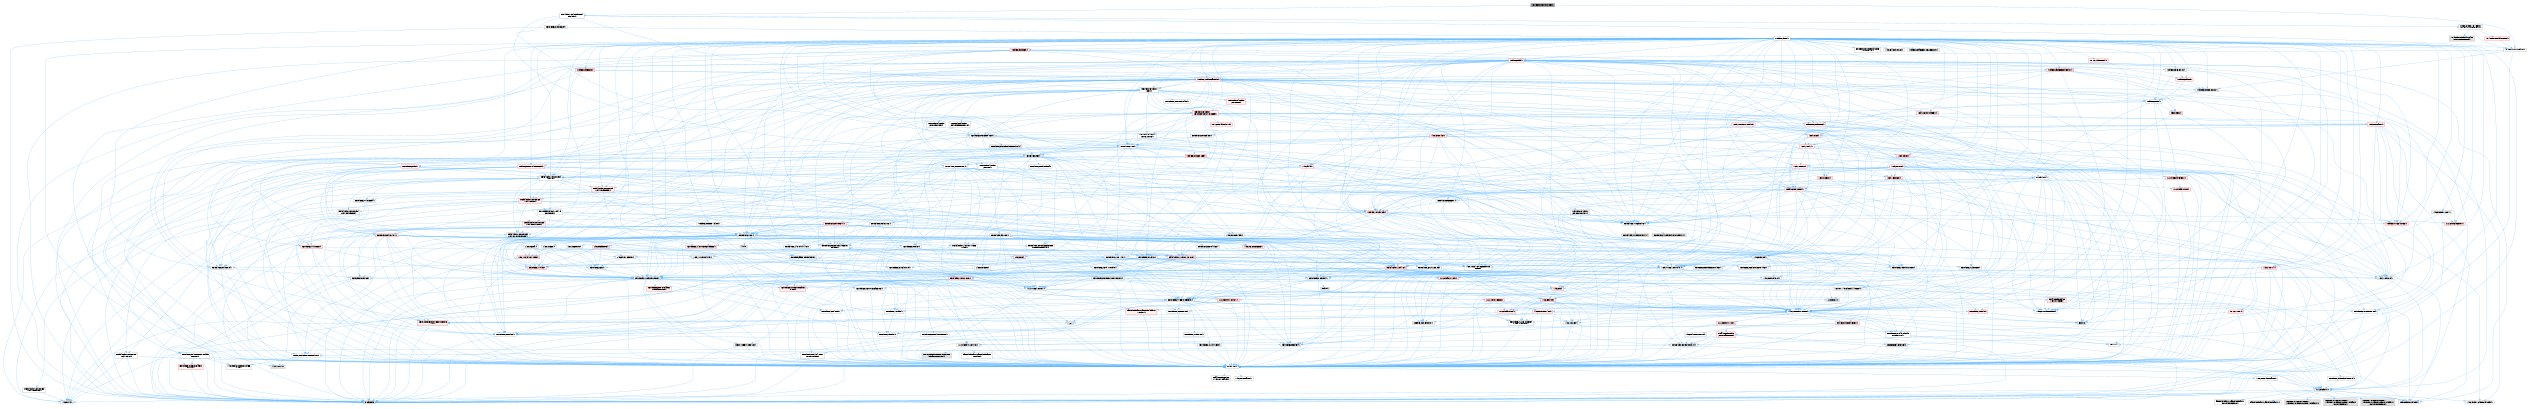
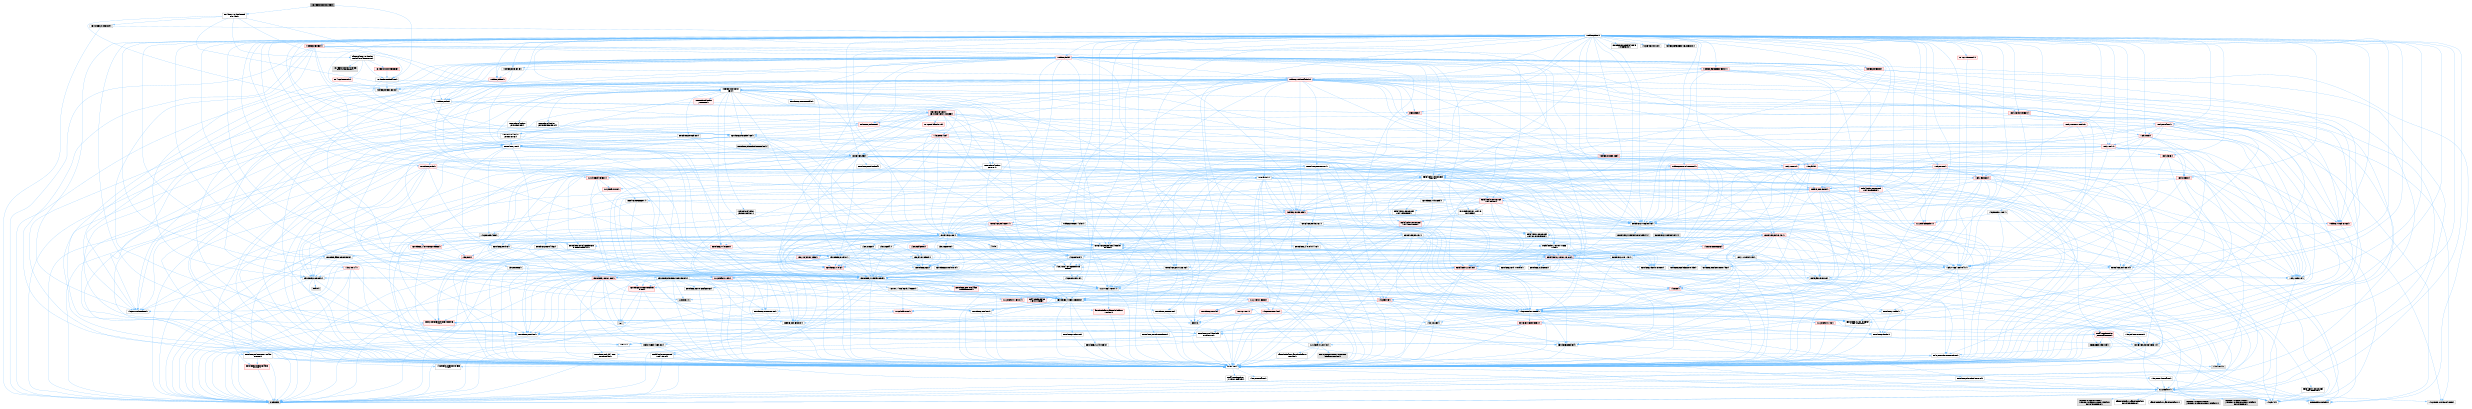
node "Styling/SlateBrush.h": added
edge "Internationalization /Text.h" -> "Misc/OptionalFwd.h": now "Internationalization /Text.h" -> "Templates/UnrealTypeTraits.h"
